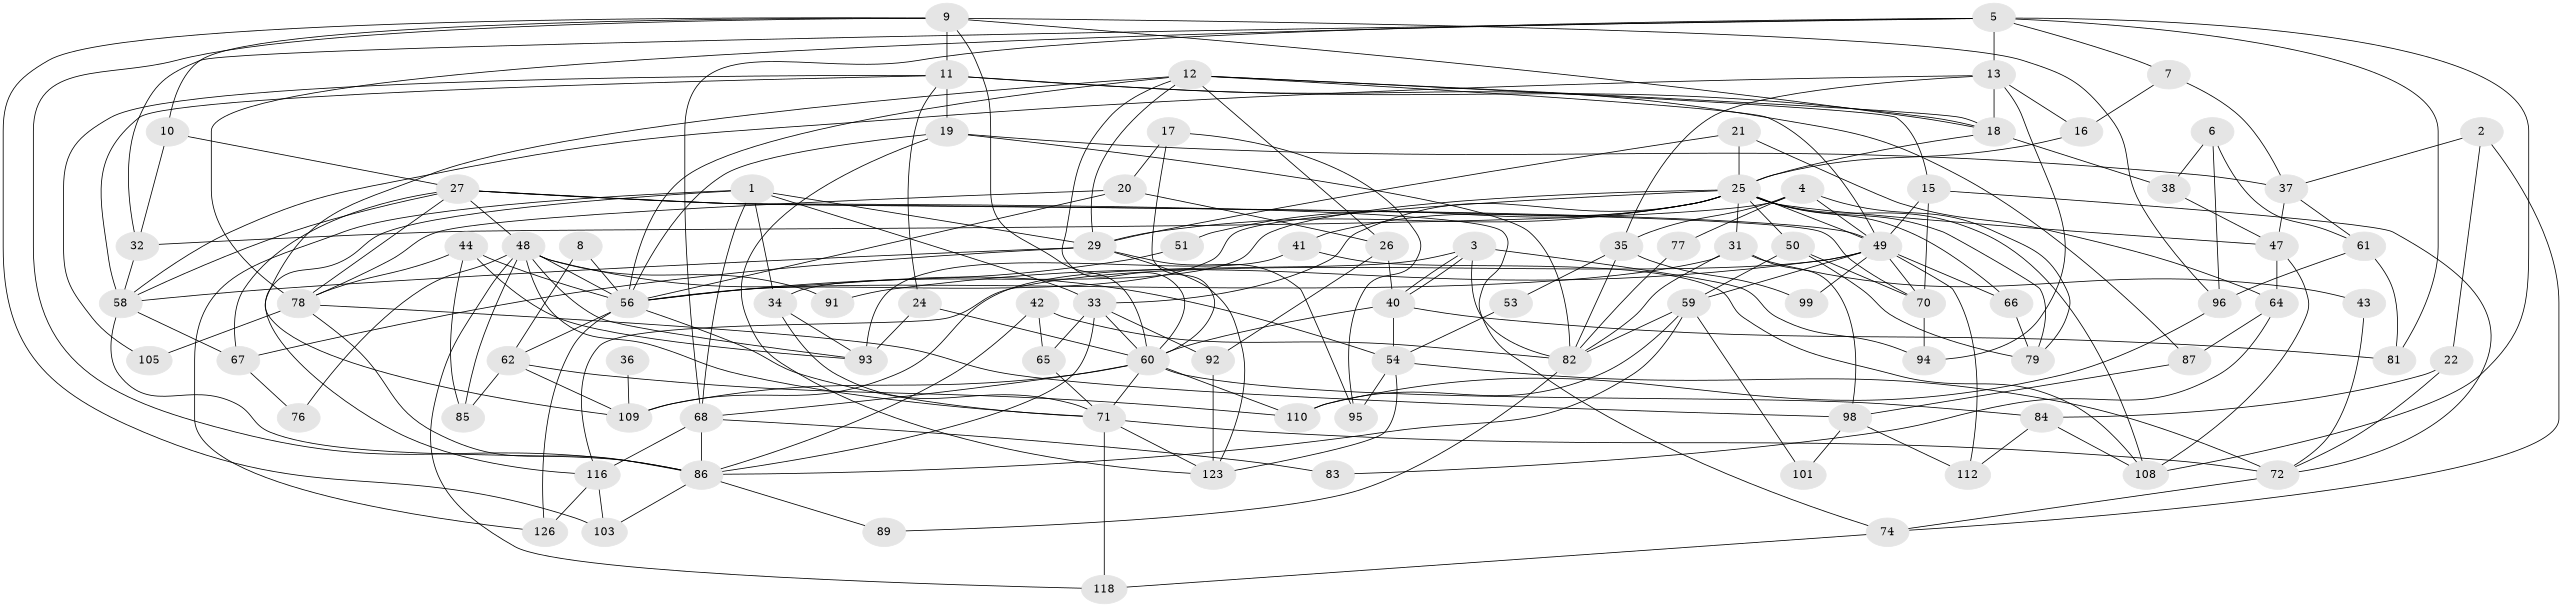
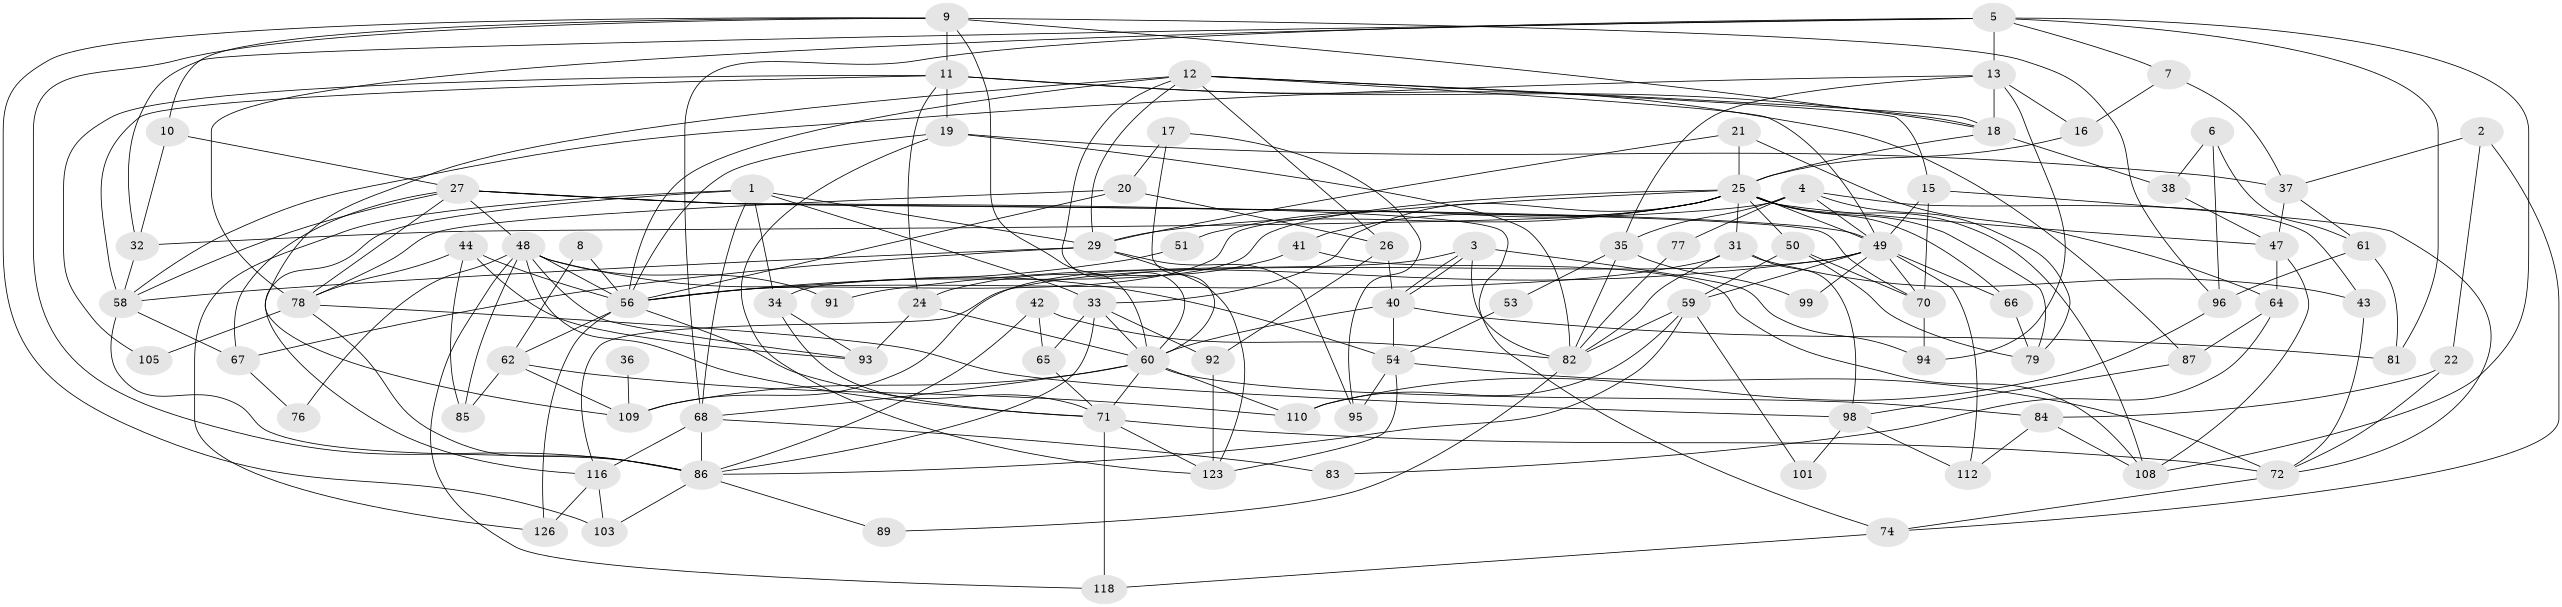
edge "4" -- "43": added
edge "41" -- "93": now "41" -- "24"
